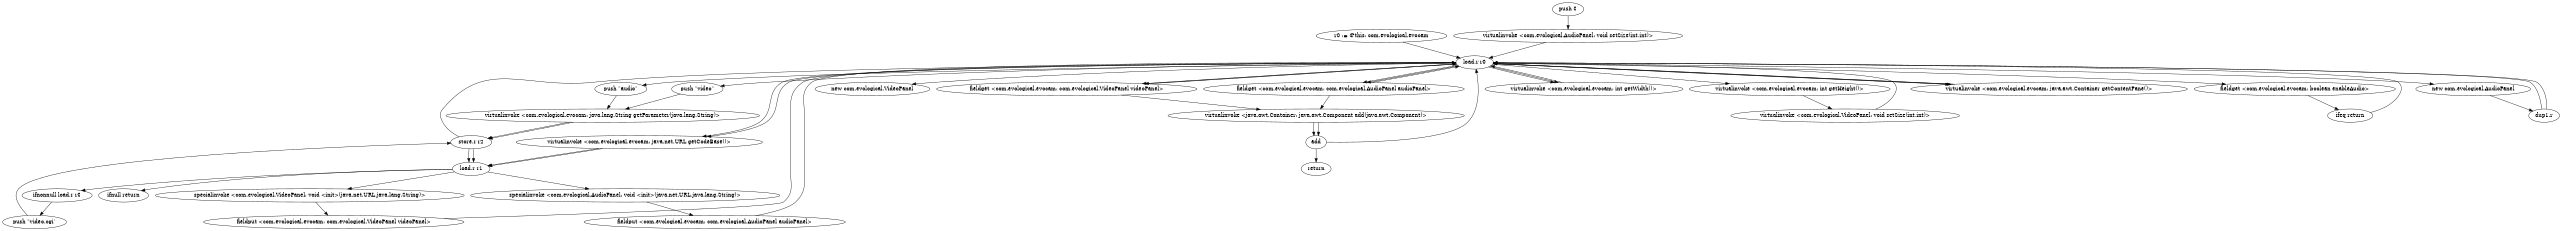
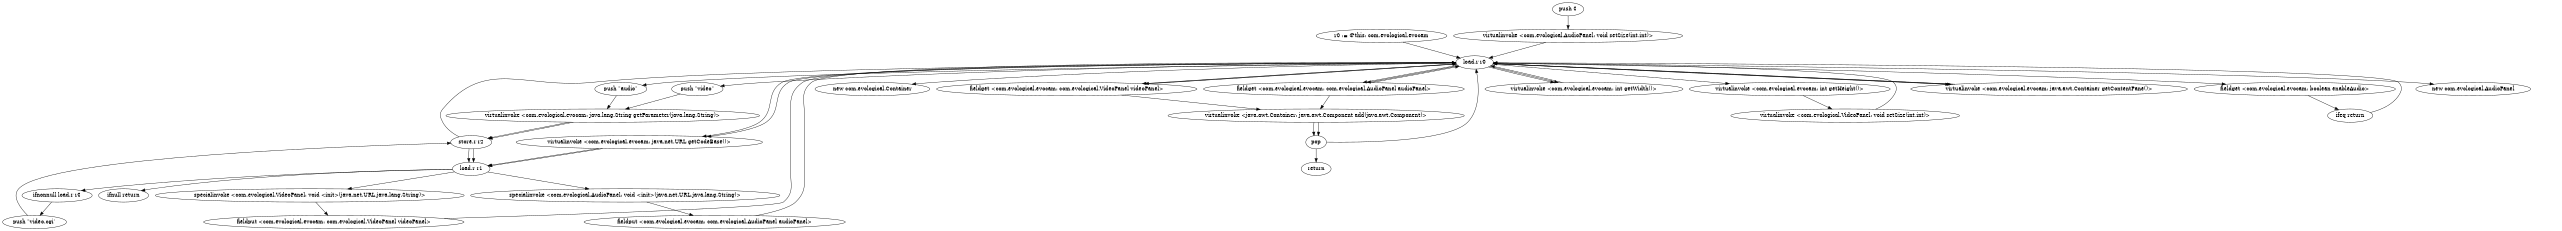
node "new com.evological.VideoPanel": label "new com.evological.VideoPanel" -> "new com.evological.Container"
node "dup1.r": removed
node "add": label "add" -> "pop"
